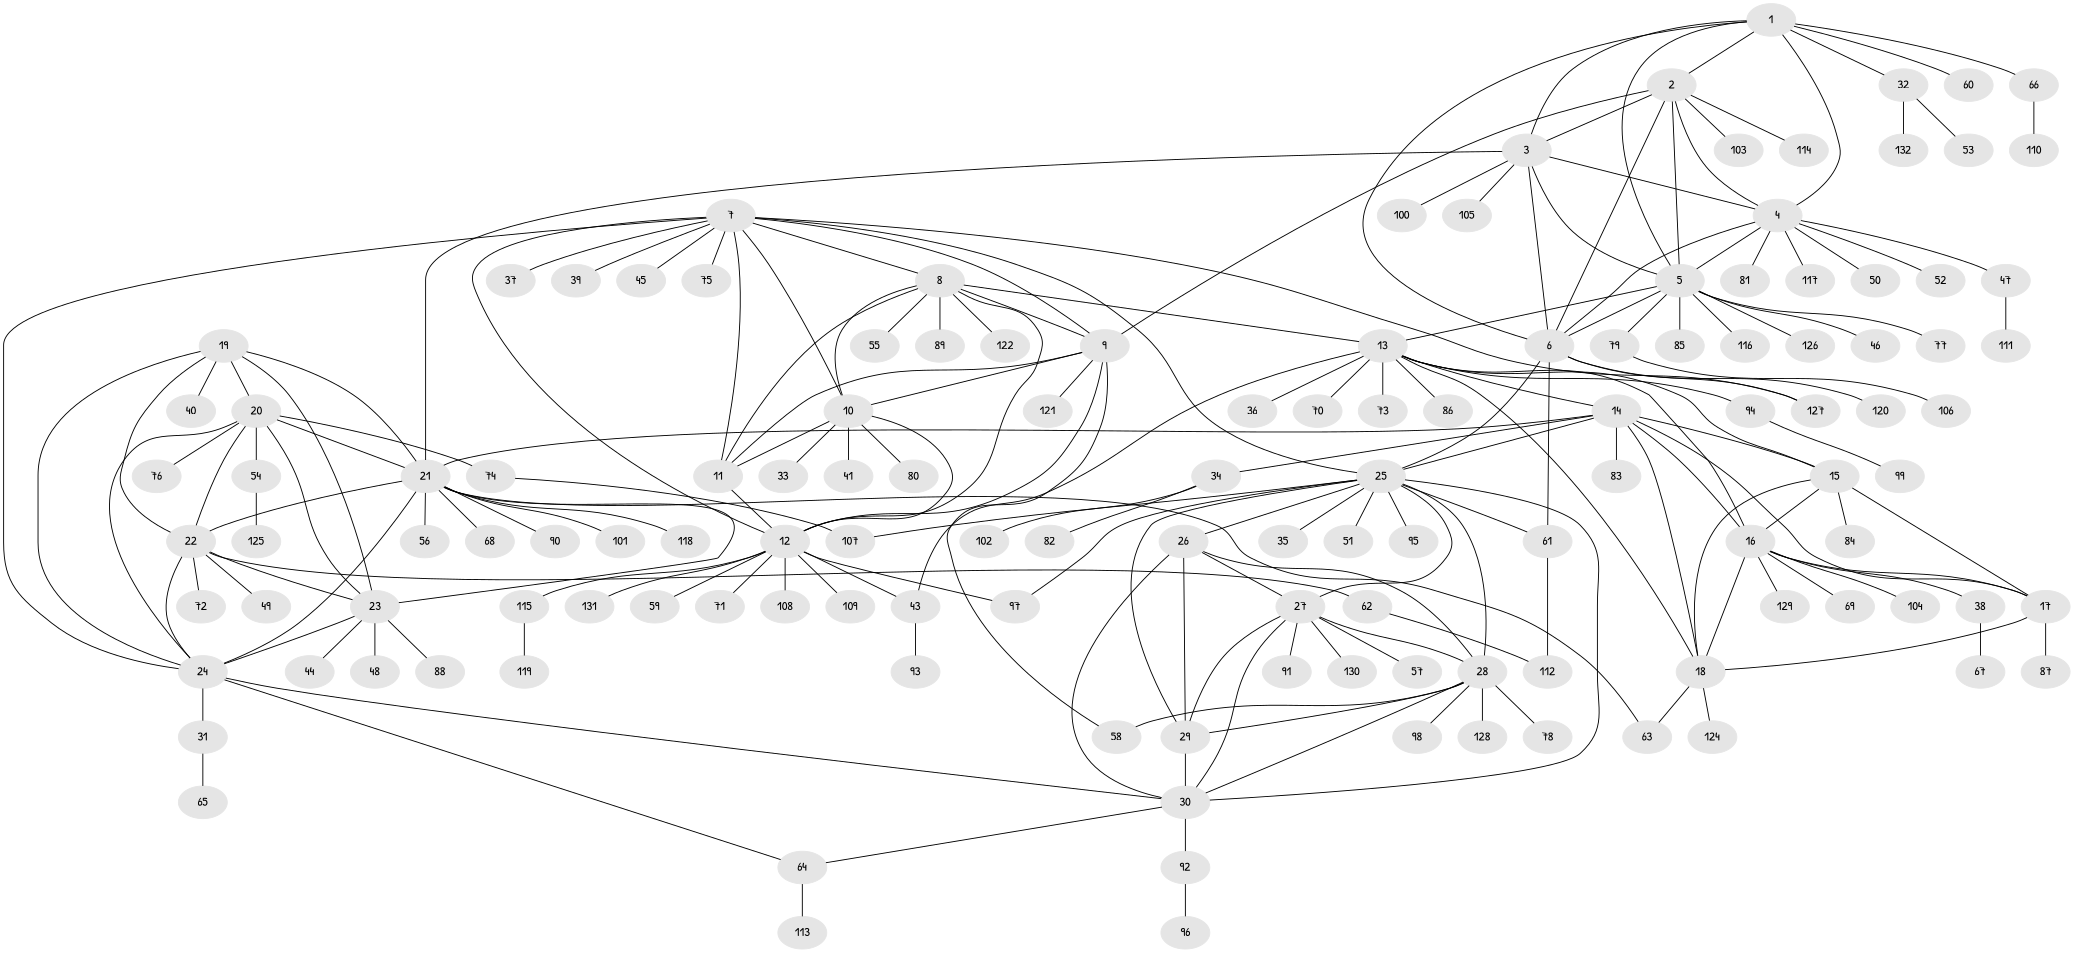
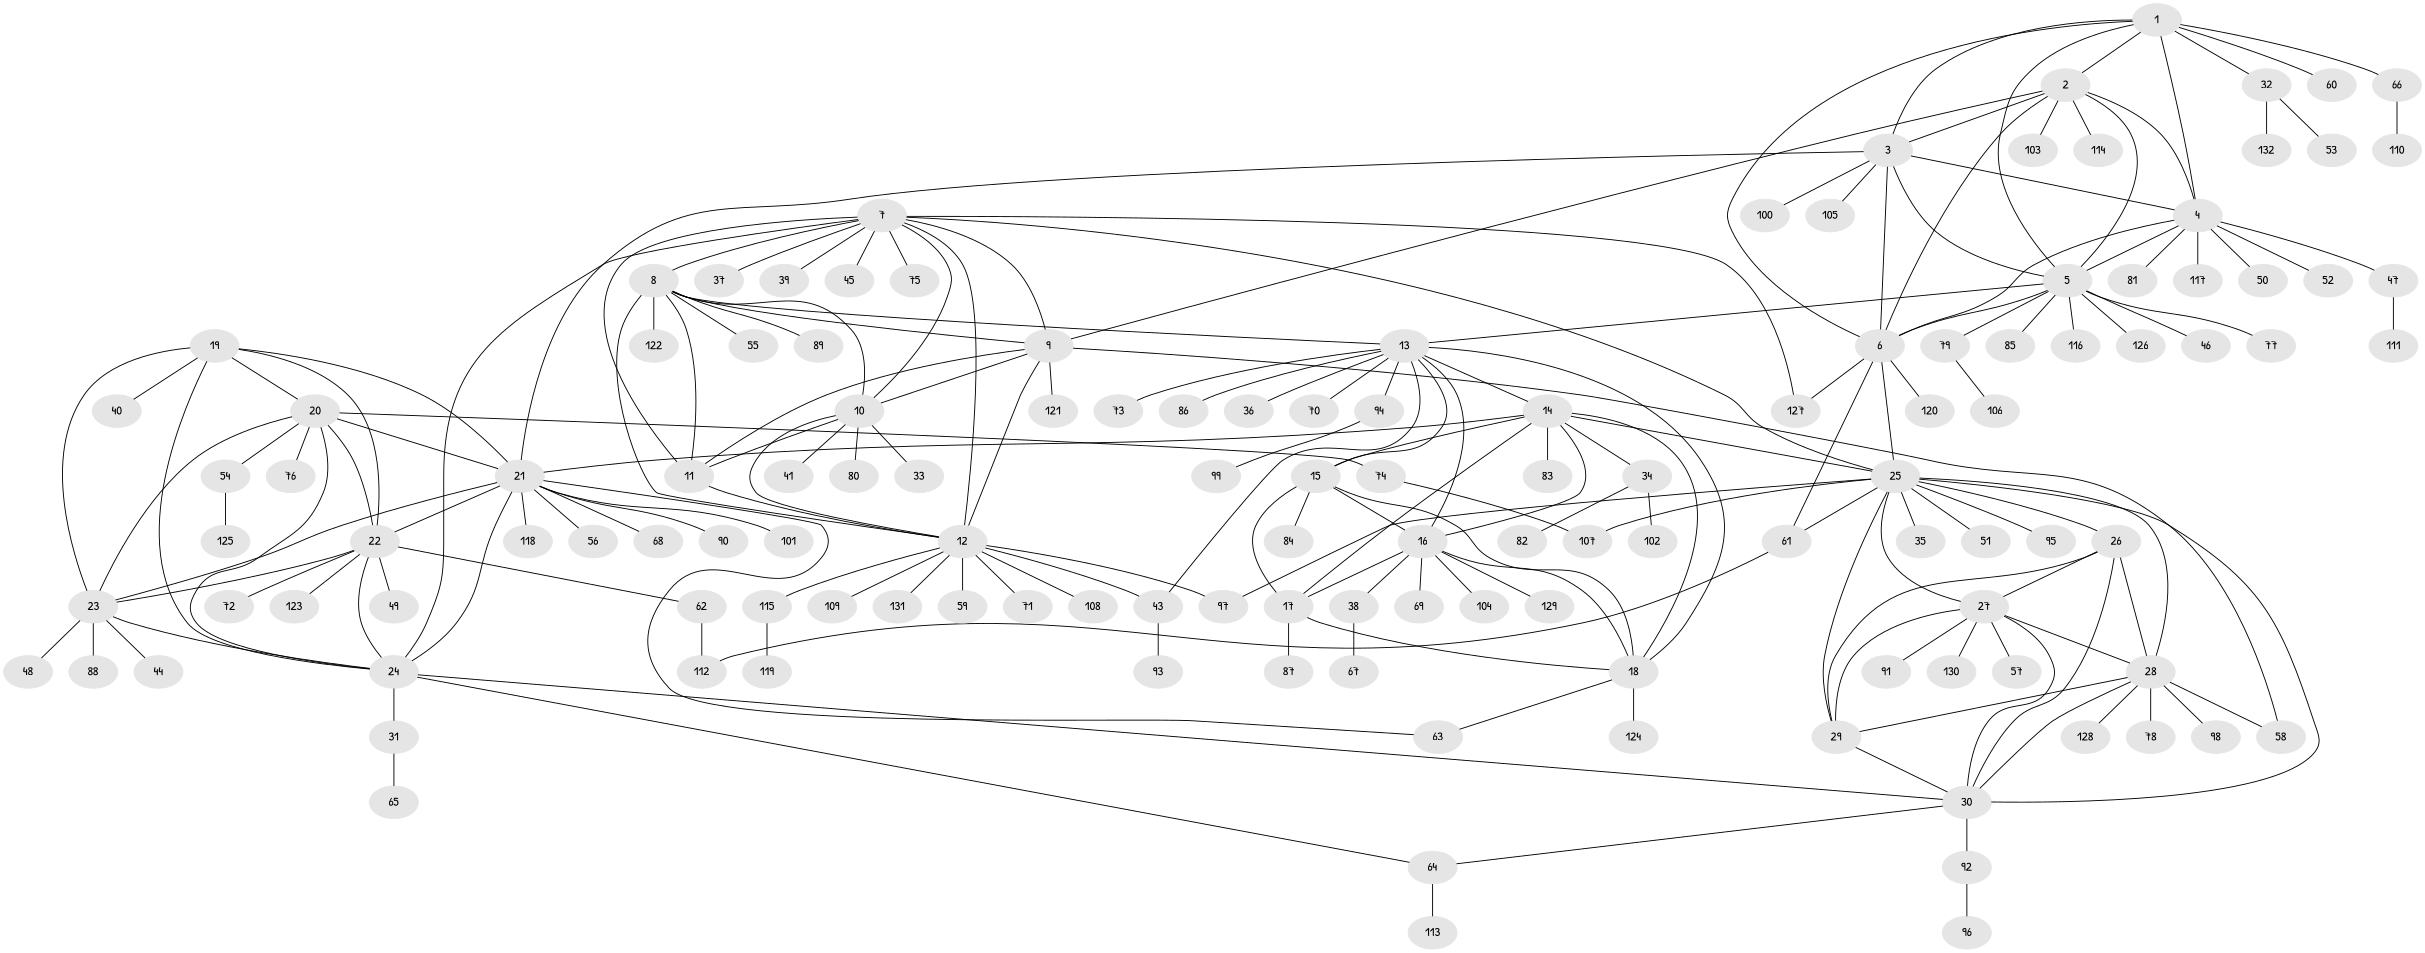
node "123": added
